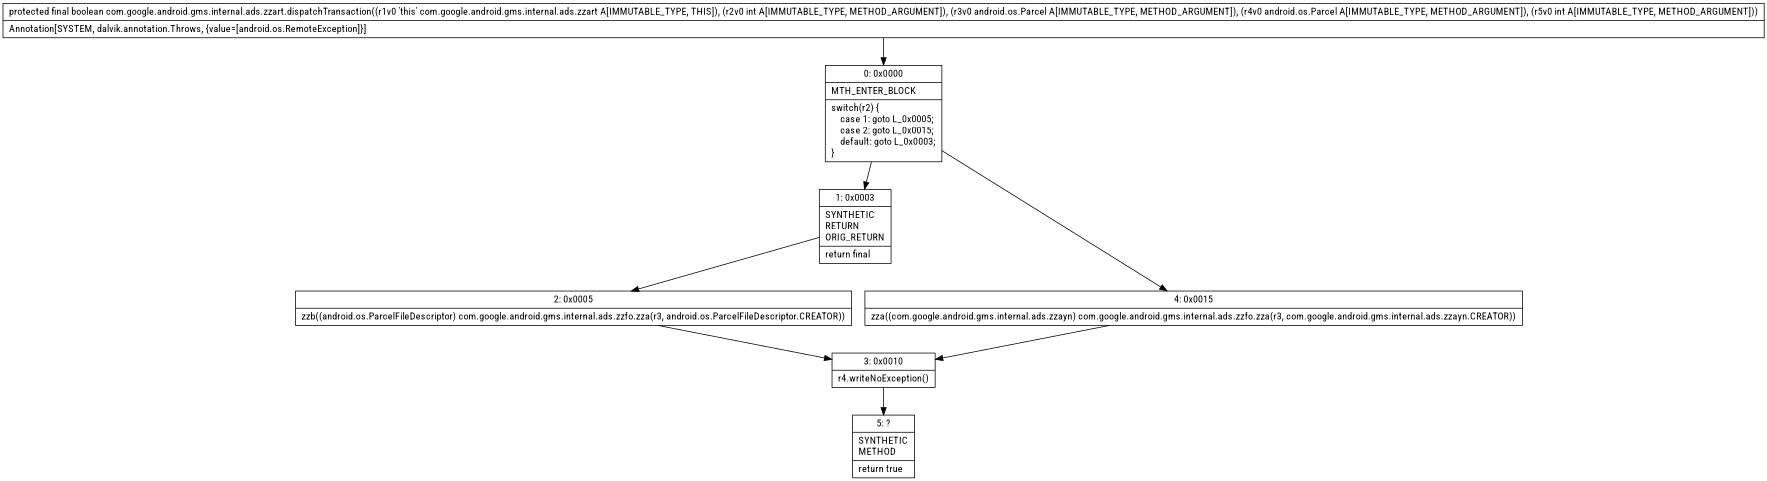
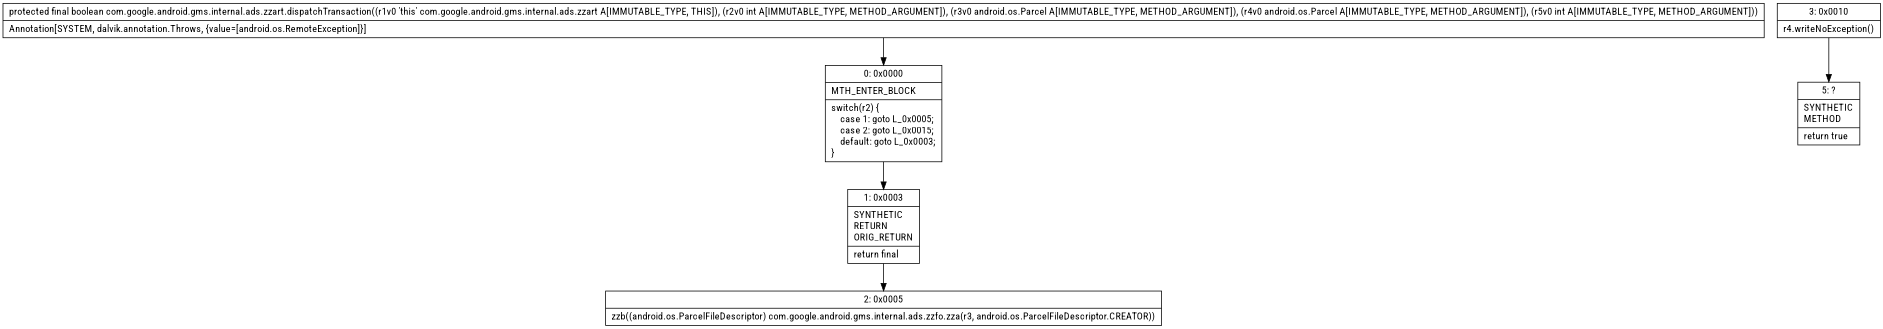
node "4: 0x0015": removed
edge "2: 0x0005" -> "3: 0x0010": removed
